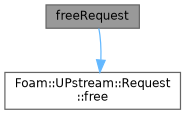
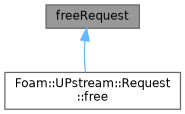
edge "freeRequest" -> "Foam::UPstream::Request ::free": reversed
